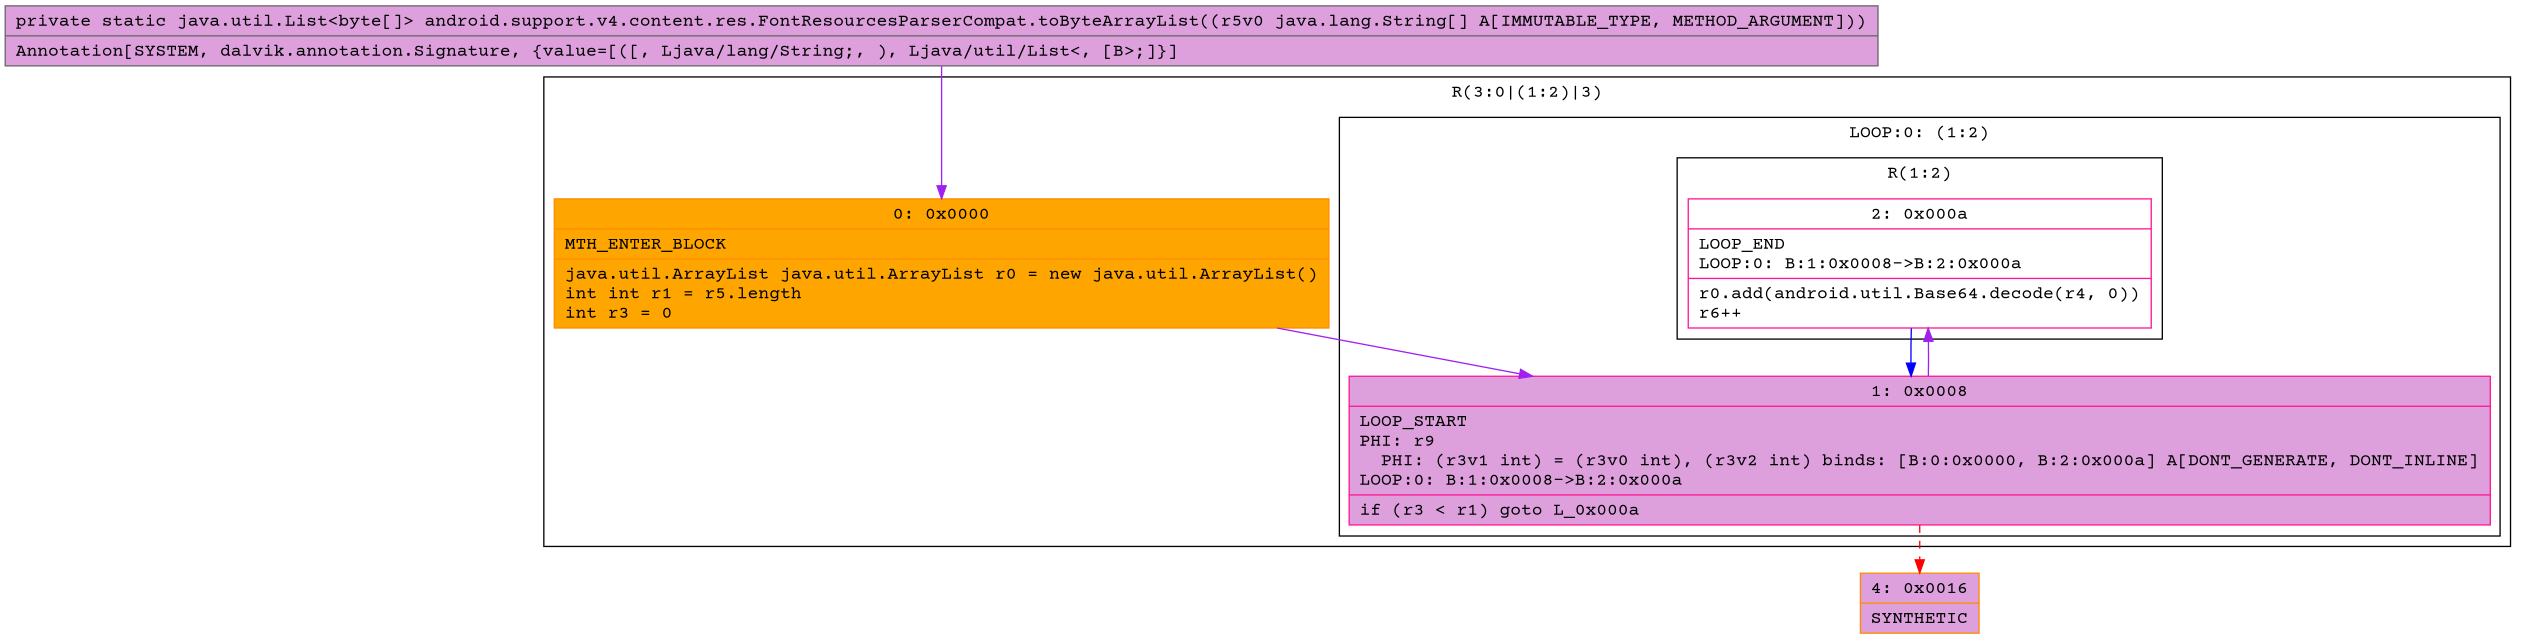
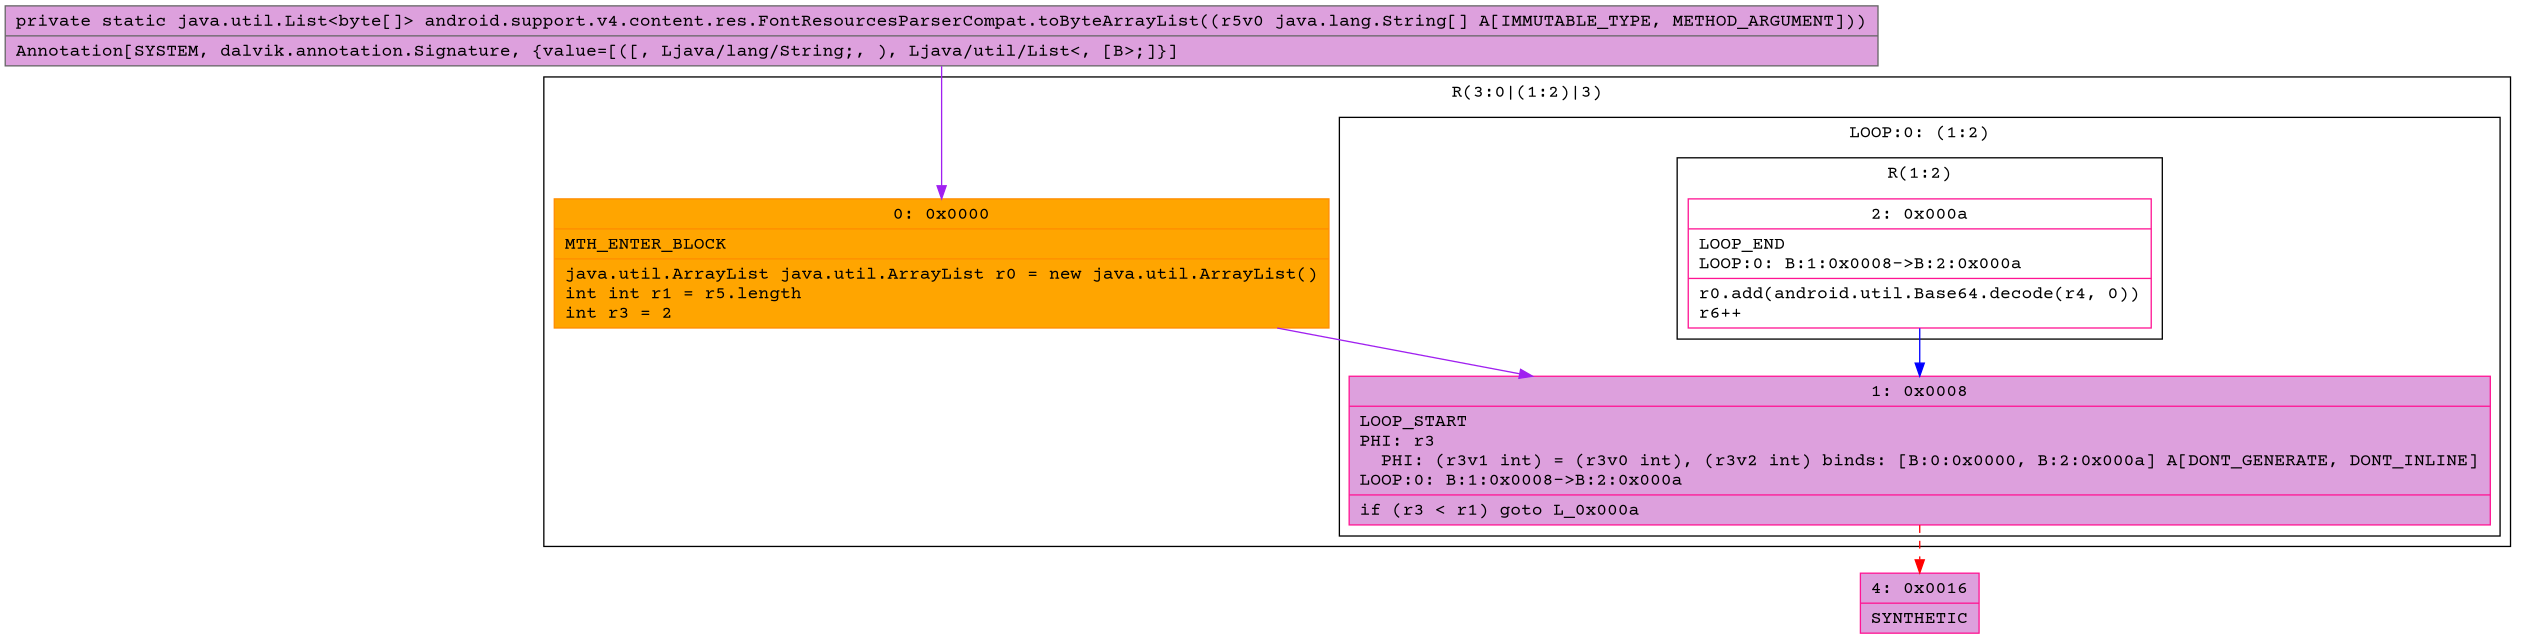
node "0: 0x0000": text "int r3 = 0" -> "int r3 = 2"
edge "1: 0x0008" -> "2: 0x000a": removed
node "1: 0x0008": text "PHI: r9" -> "PHI: r3"
node "4: 0x0016": color darkorange -> deeppink
